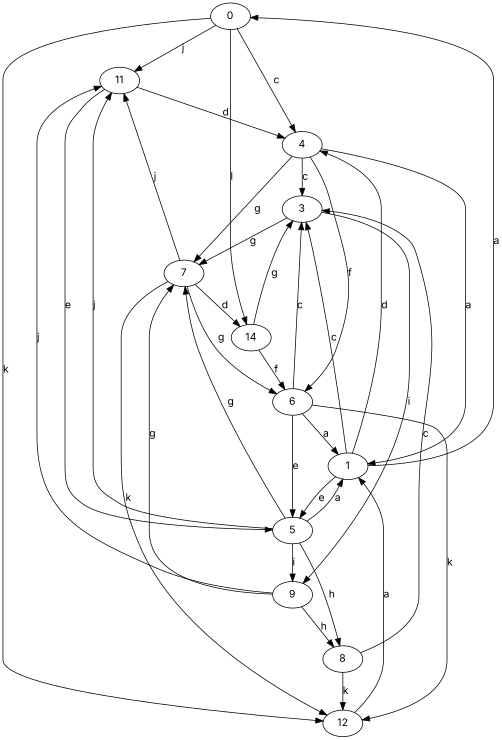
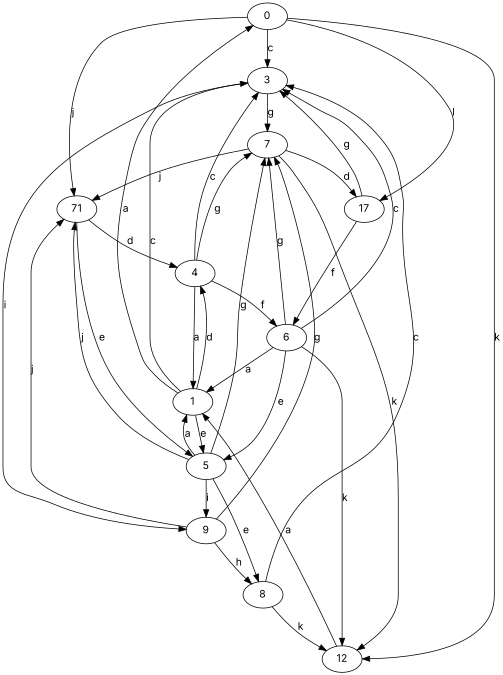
edge "0" -> "4": now "0" -> "3"
node "11": label "11" -> "71"
node "14": label "14" -> "17"
edge "7" -> "6": reversed
edge "5" -> "8": label "h" -> "e"
